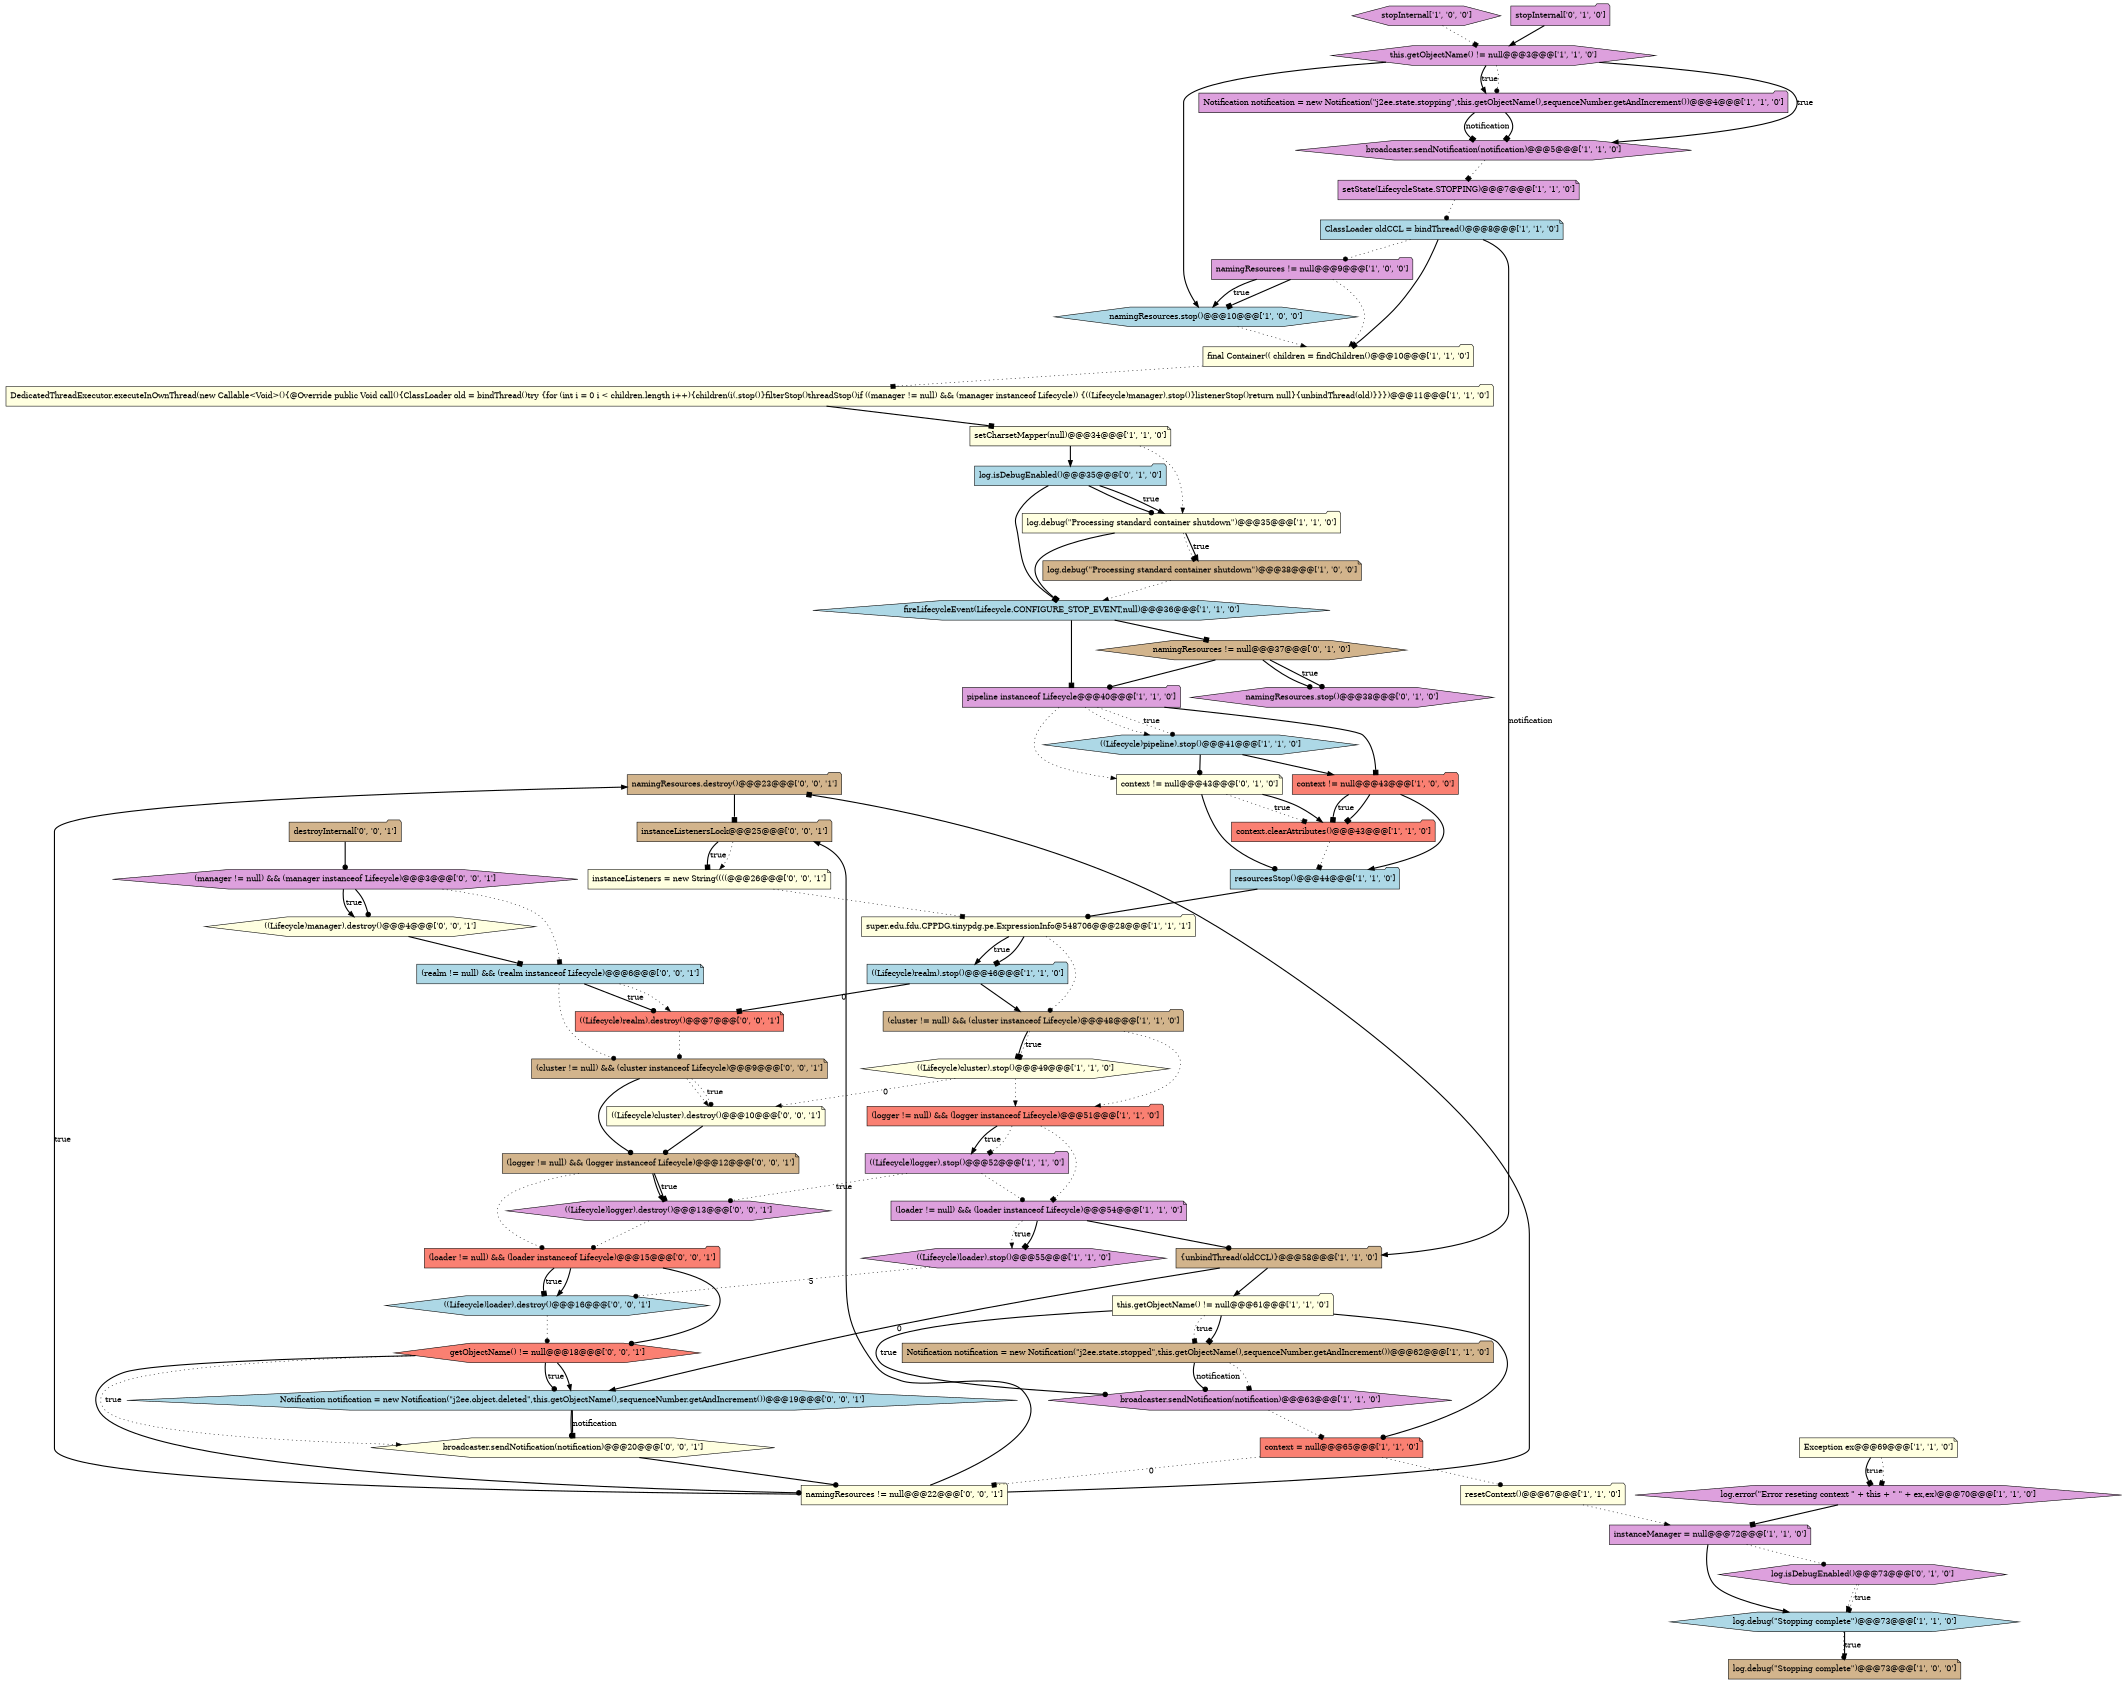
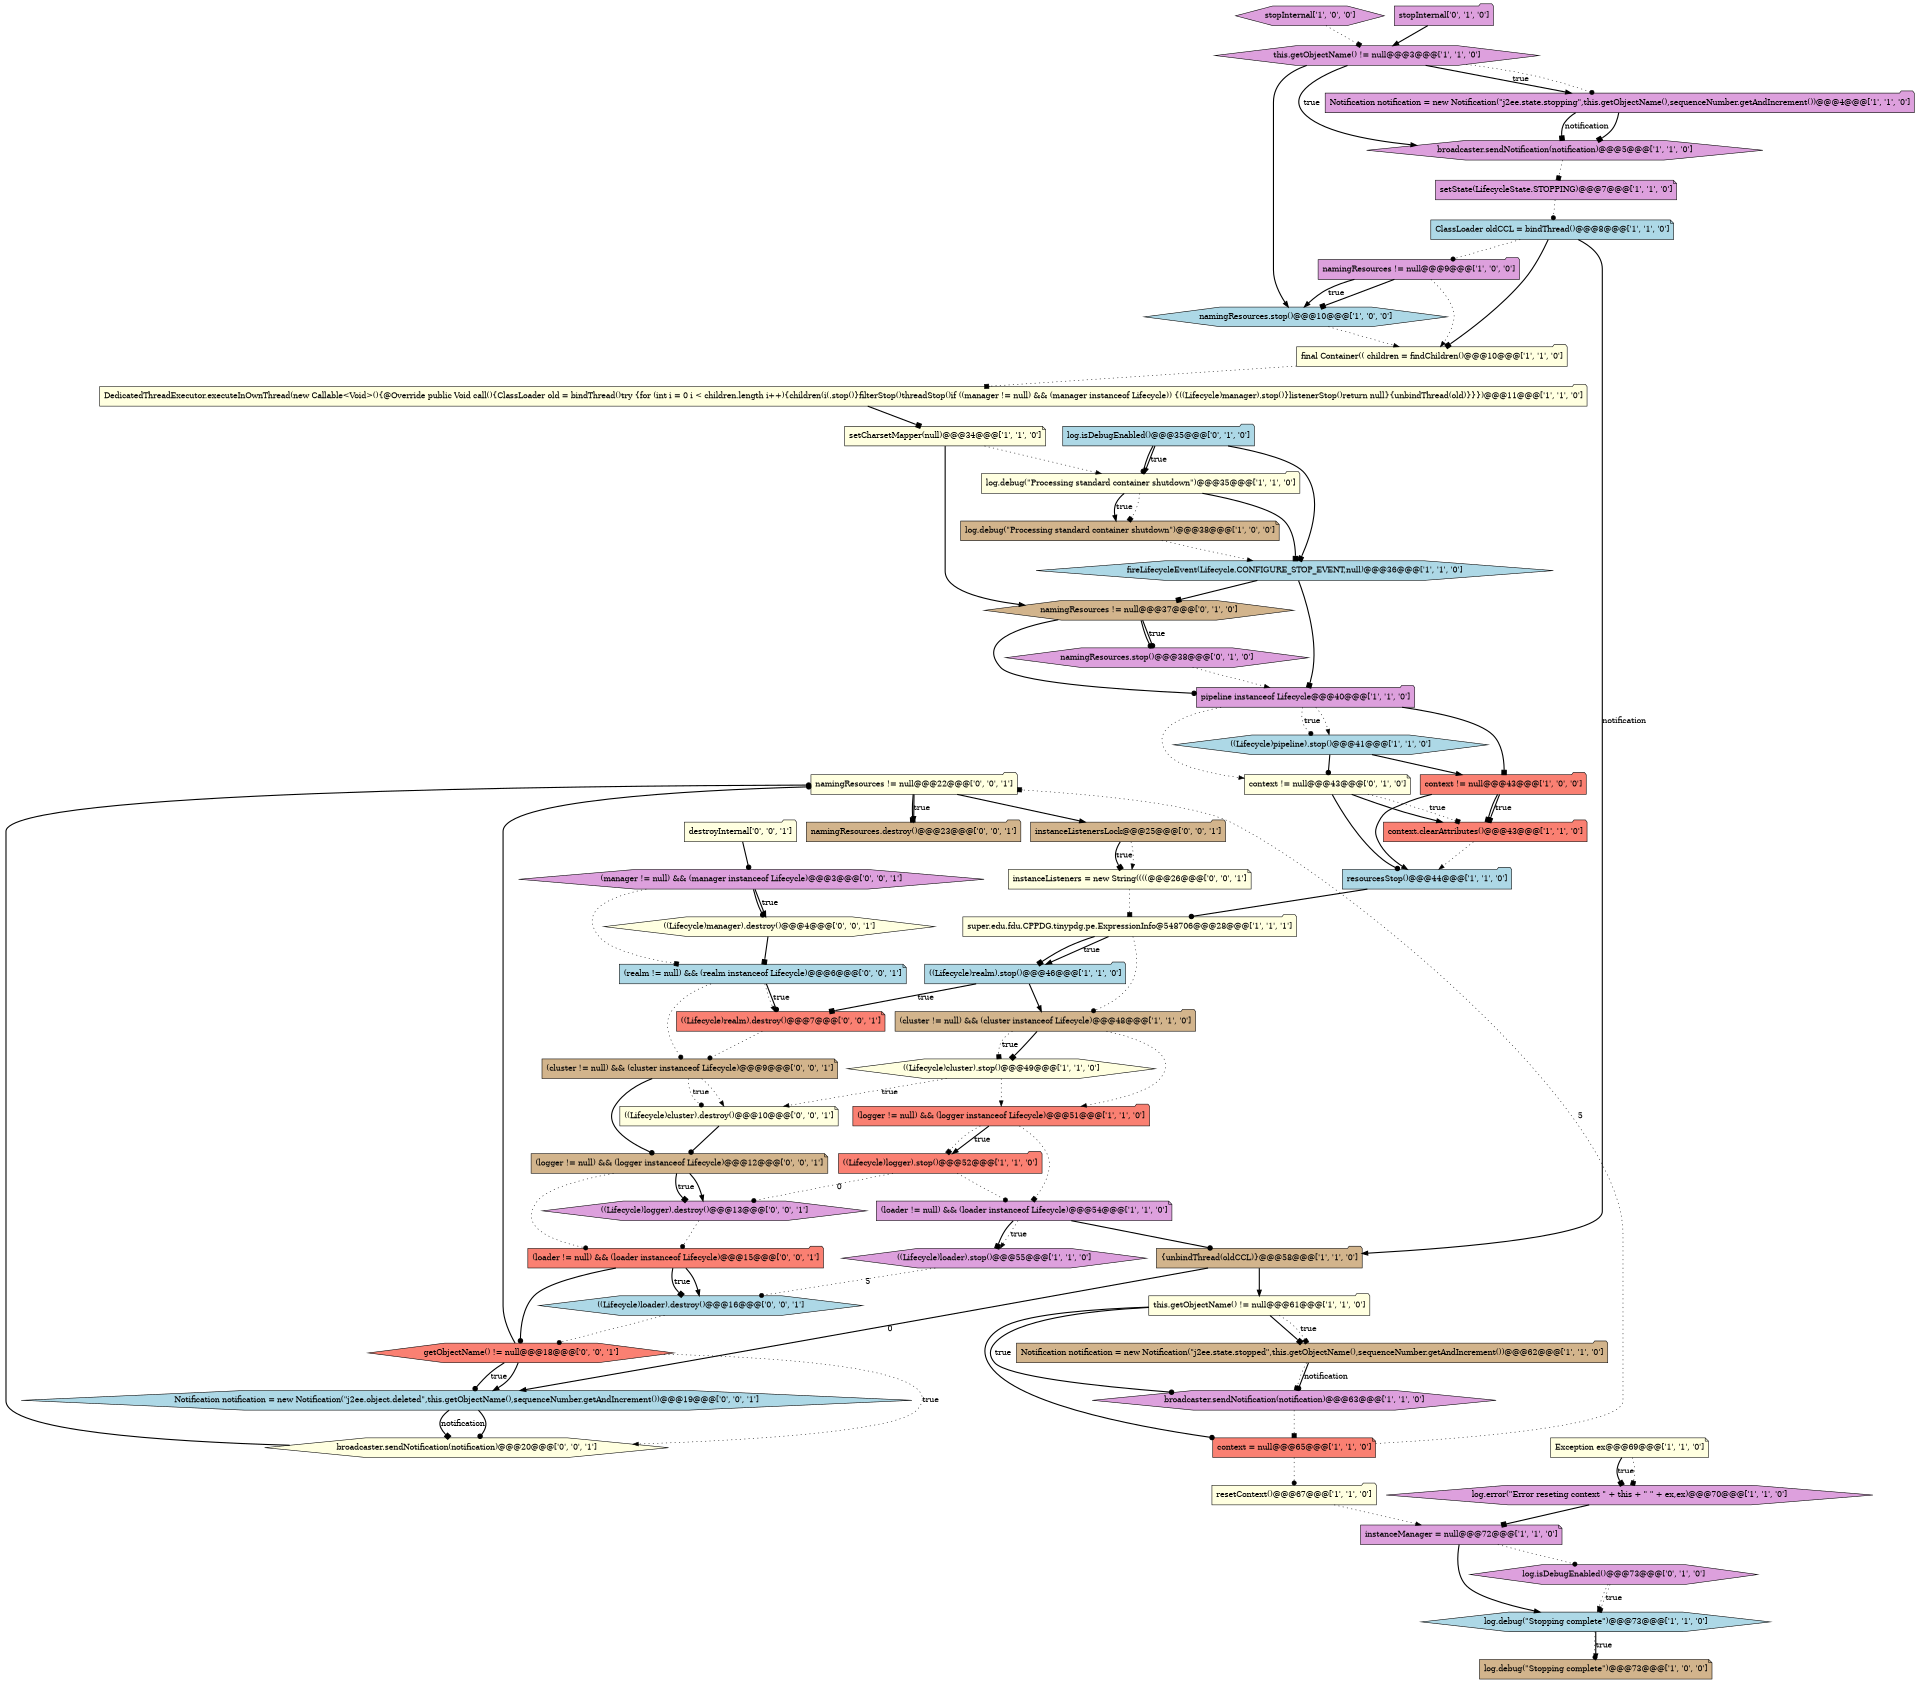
edge "setCharsetMapper(null)@@@34@@@['1', '1', '0']" -> "log.isDebugEnabled()@@@35@@@['0', '1', '0']": now "setCharsetMapper(null)@@@34@@@['1', '1', '0']" -> "namingResources != null@@@37@@@['0', '1', '0']"
edge "namingResources.stop()@@@38@@@['0', '1', '0']" -> "pipeline instanceof Lifecycle@@@40@@@['1', '1', '0']": added
edge "namingResources.destroy()@@@23@@@['0', '0', '1']" -> "instanceListenersLock@@@25@@@['0', '0', '1']": removed
node "destroyInternal['0', '0', '1']": fillcolor tan -> lightyellow
edge "context.clearAttributes()@@@43@@@['1', '1', '0']" -> "resourcesStop()@@@44@@@['1', '1', '0']": arrowhead box -> normal
edge "((Lifecycle)realm).stop()@@@46@@@['1', '1', '0']" -> "((Lifecycle)realm).destroy()@@@7@@@['0', '0', '1']": label "0" -> "true"
edge "((Lifecycle)cluster).stop()@@@49@@@['1', '1', '0']" -> "((Lifecycle)cluster).destroy()@@@10@@@['0', '0', '1']": label "0" -> "true"
node "((Lifecycle)logger).stop()@@@52@@@['1', '1', '0']": fillcolor plum -> salmon
edge "((Lifecycle)logger).stop()@@@52@@@['1', '1', '0']" -> "((Lifecycle)logger).destroy()@@@13@@@['0', '0', '1']": label "true" -> "0"
edge "context = null@@@65@@@['1', '1', '0']" -> "namingResources != null@@@22@@@['0', '0', '1']": label "0" -> "5"
